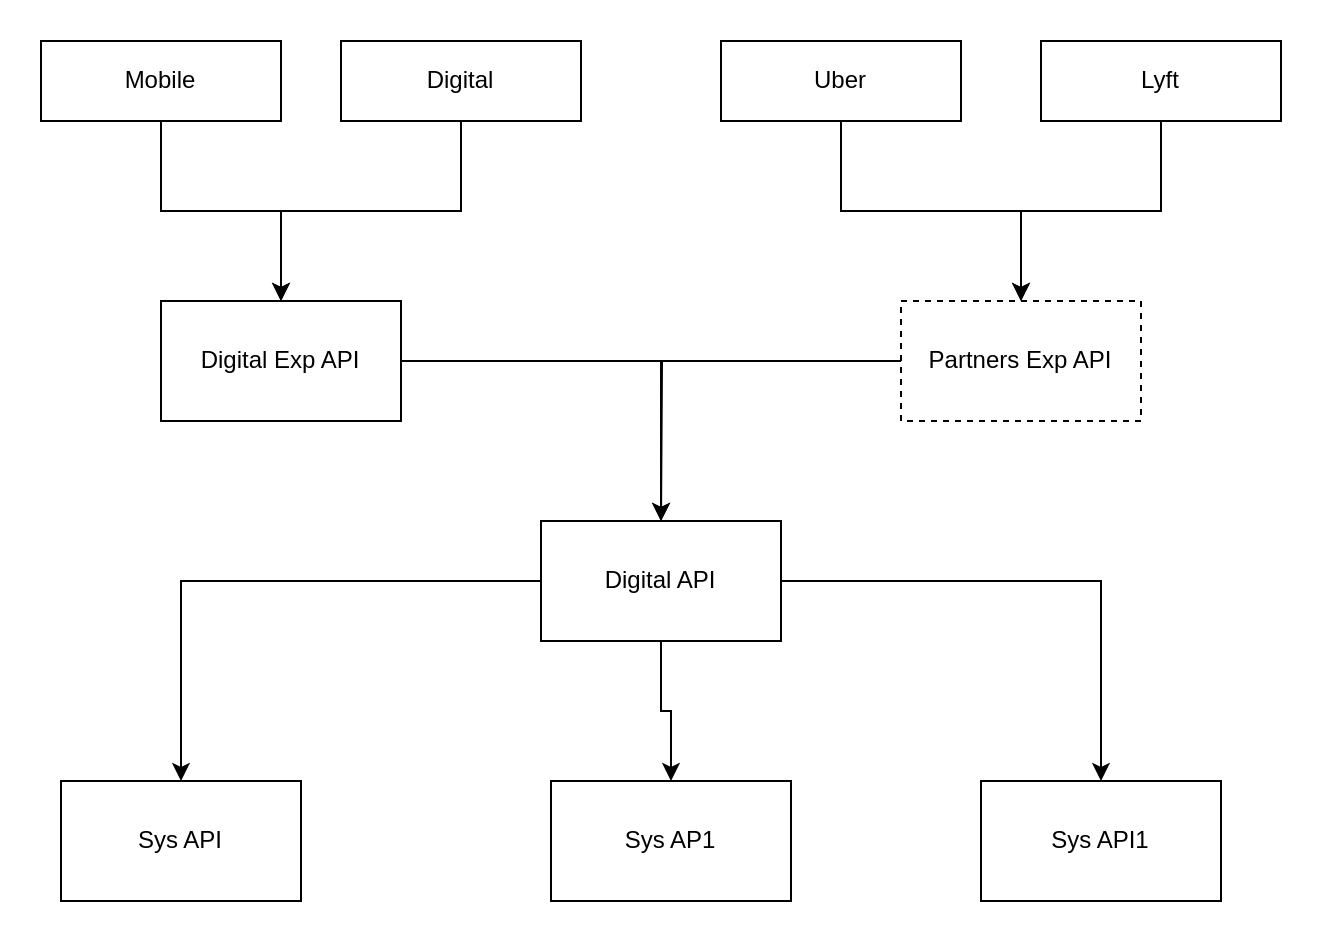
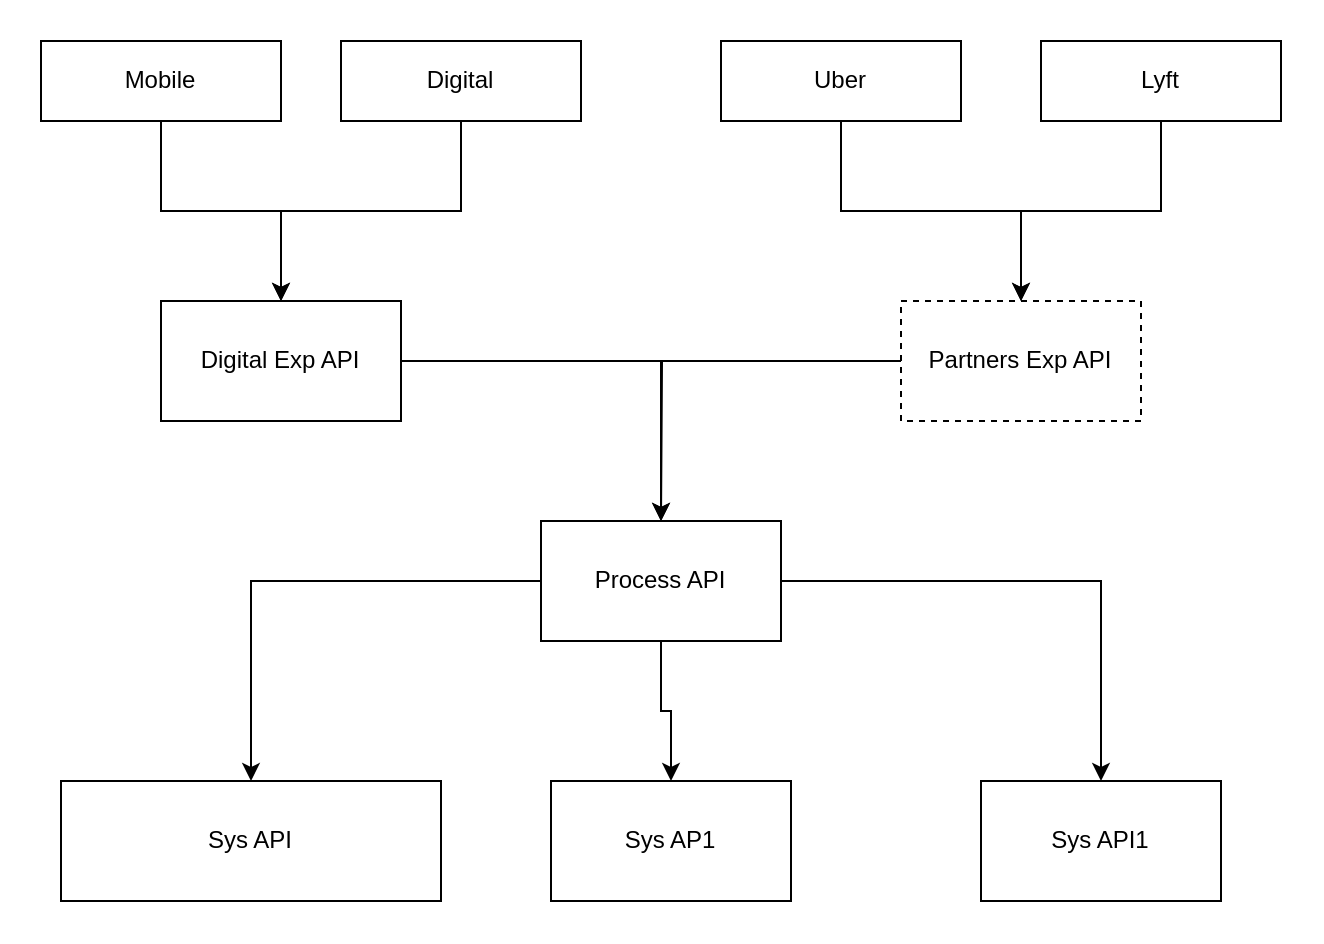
node "Digital API": label "Digital API" -> "Process API"
node "Sys API": size 240x120 -> 380x120
